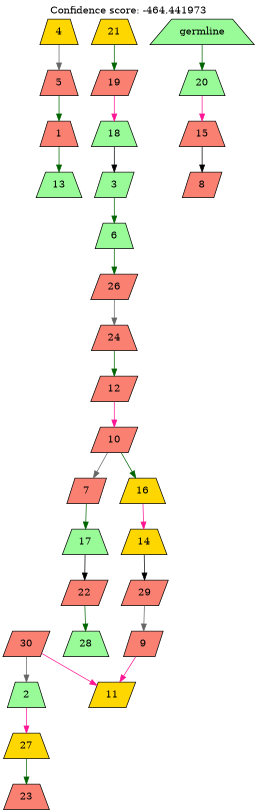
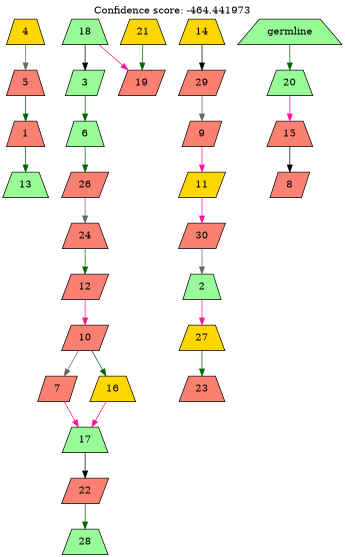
edge "19" -> "18": reversed
edge "7" -> "17": color darkgreen -> deeppink
edge "16" -> "14": now "16" -> "17"
edge "30" -> "11": reversed
